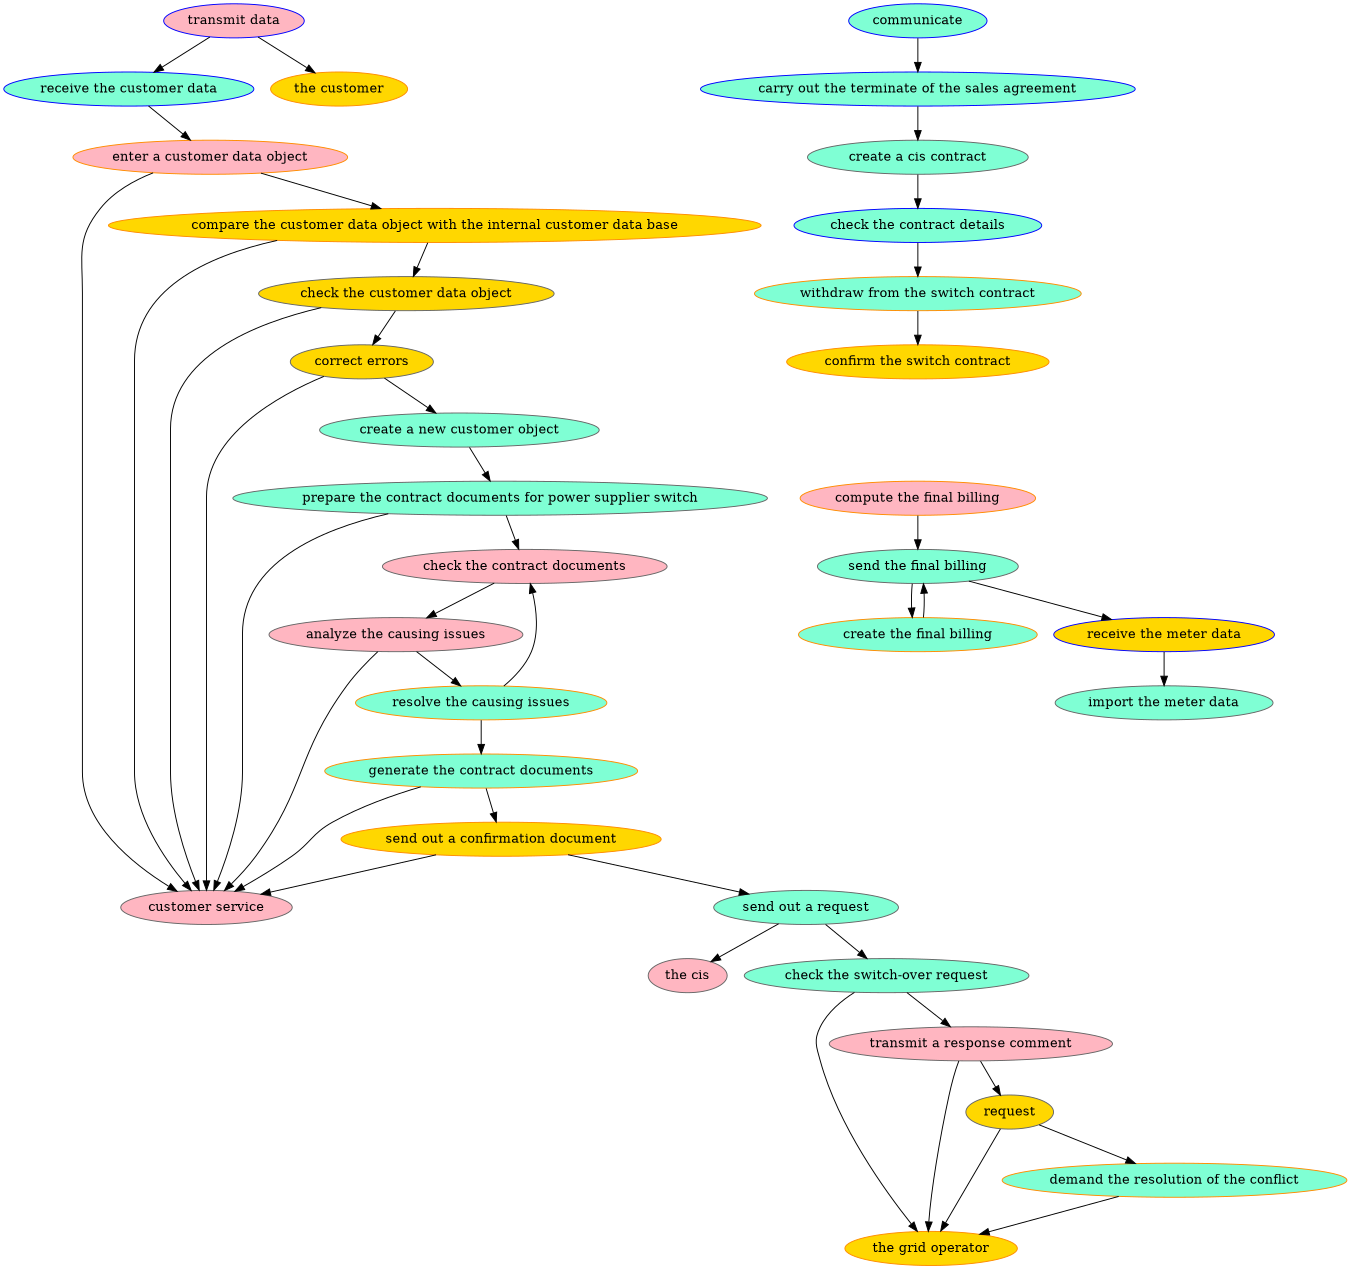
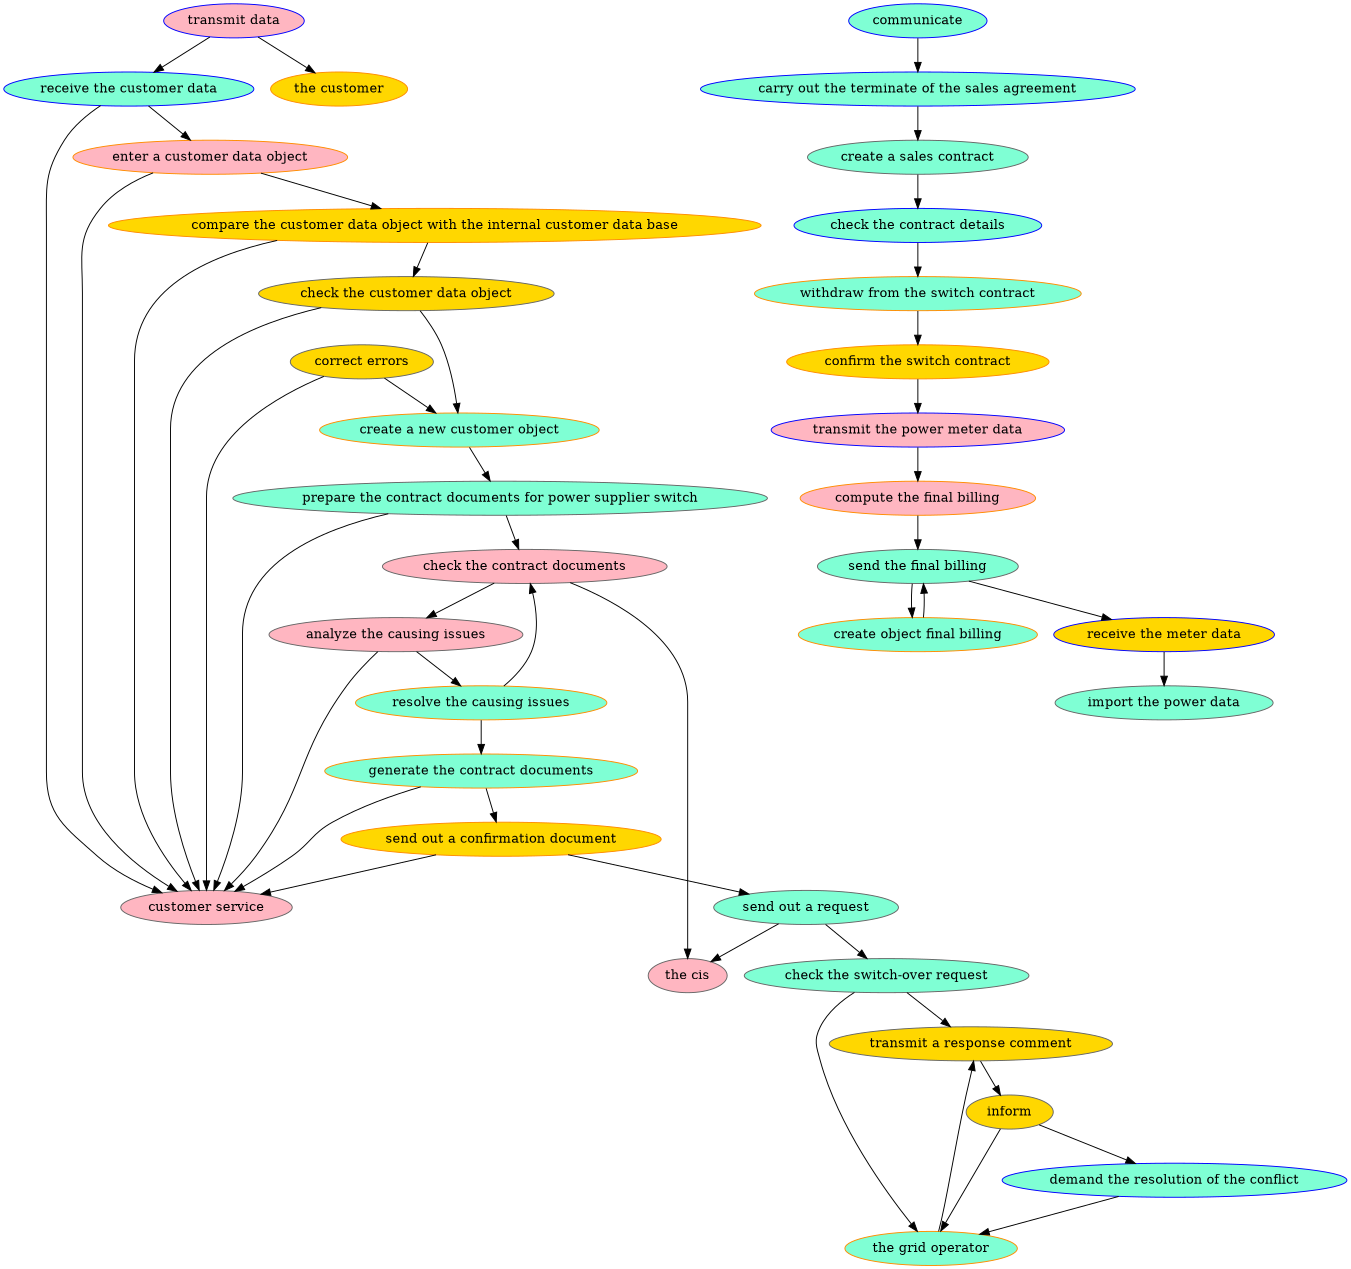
node "create a cis contract": label "create a cis contract" -> "create a sales contract"
edge "check the customer data object" -> "correct errors": now "check the customer data object" -> "create a new customer object"
node "create a new customer object": color gray40 -> darkorange
node "transmit the power meter data": added
edge "receive the customer data" -> "customer service": added
node "create the final billing": label "create the final billing" -> "create object final billing"
node "import the meter data": label "import the meter data" -> "import the power data"
edge "check the contract documents" -> "the cis": added
node "transmit a response comment": fillcolor lightpink -> gold
node "request": label "request" -> "inform"
edge "transmit a response comment" -> "the grid operator": reversed
node "demand the resolution of the conflict": color darkorange -> blue
node "the grid operator": fillcolor gold -> aquamarine
